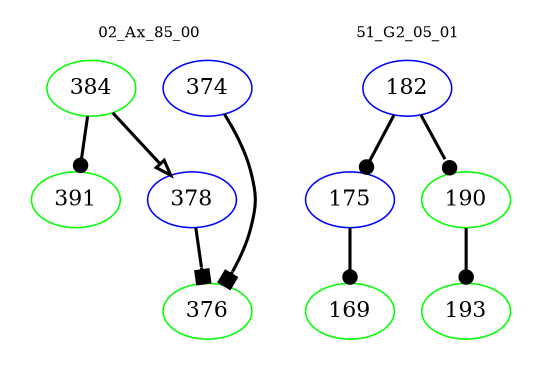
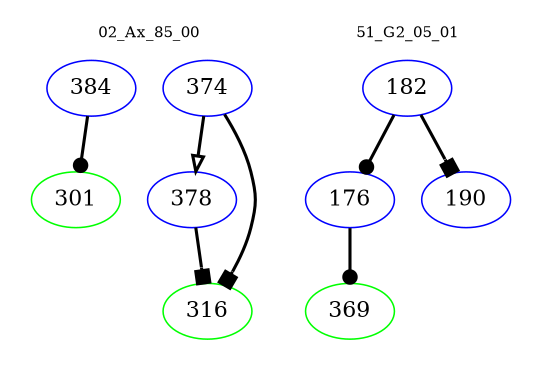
node "384": color green -> blue
edge "182" -> "190": arrowhead dot -> box
edge "384" -> "378": now "374" -> "378"
node "391": label "391" -> "301"
node "175": label "175" -> "176"
node "190": color green -> blue
node "376": label "376" -> "316"
node "169": label "169" -> "369"
node "193": removed
